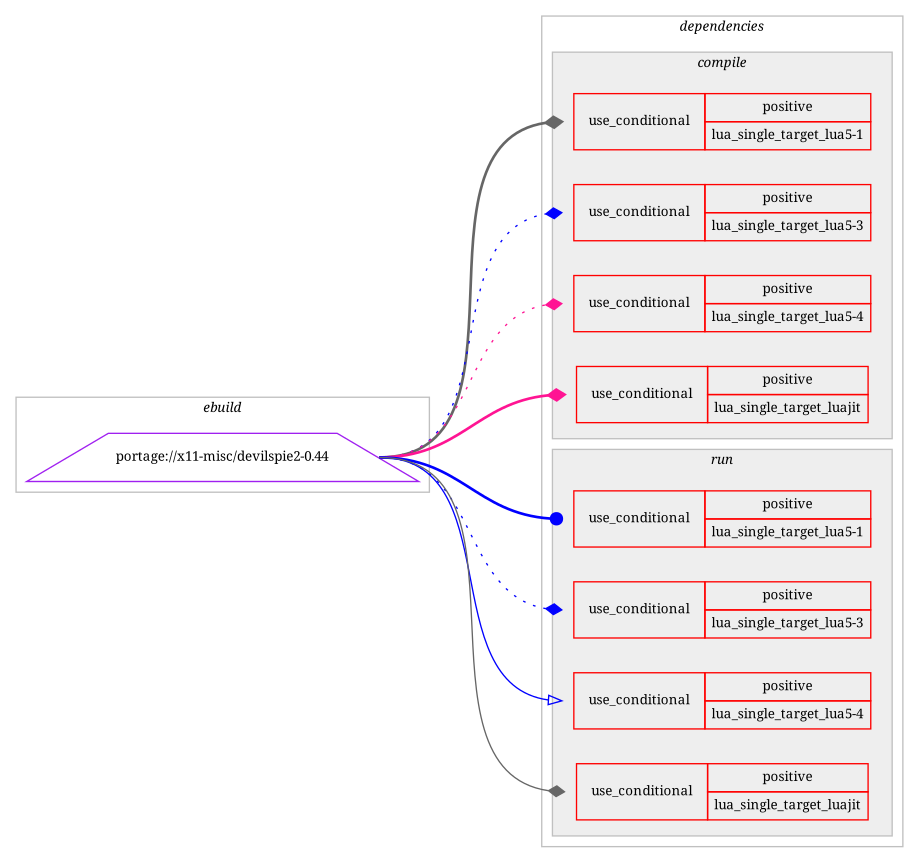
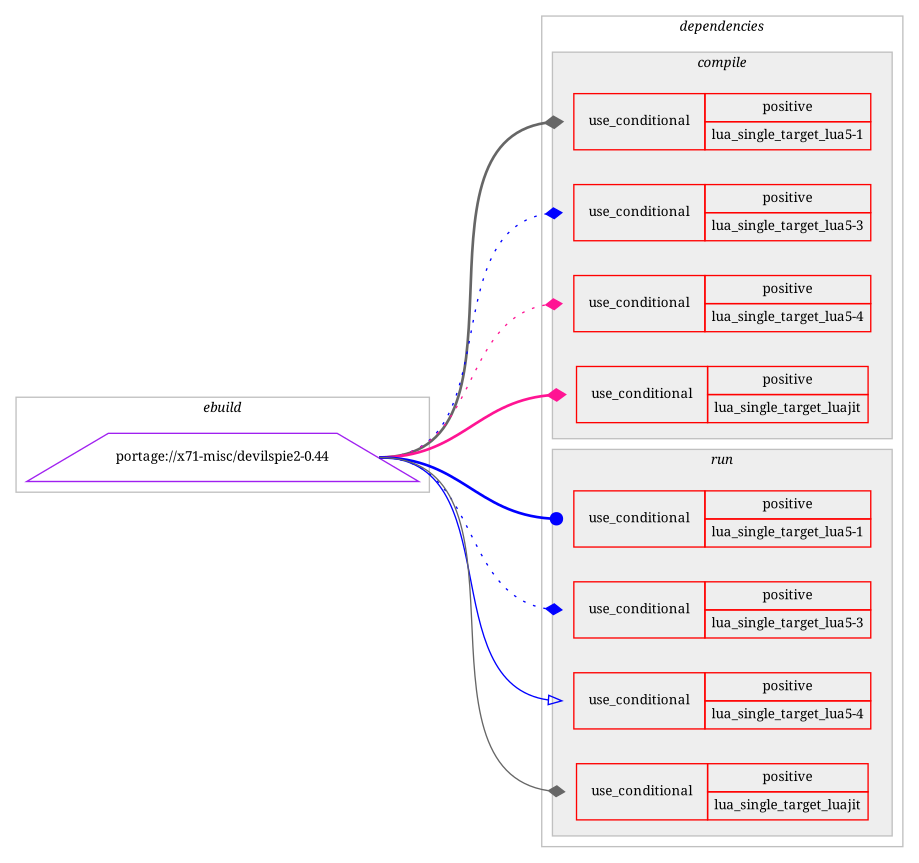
node "portage://x11-misc/devilspie2-0.44": label "portage://x11-misc/devilspie2-0.44" -> "portage://x71-misc/devilspie2-0.44"
